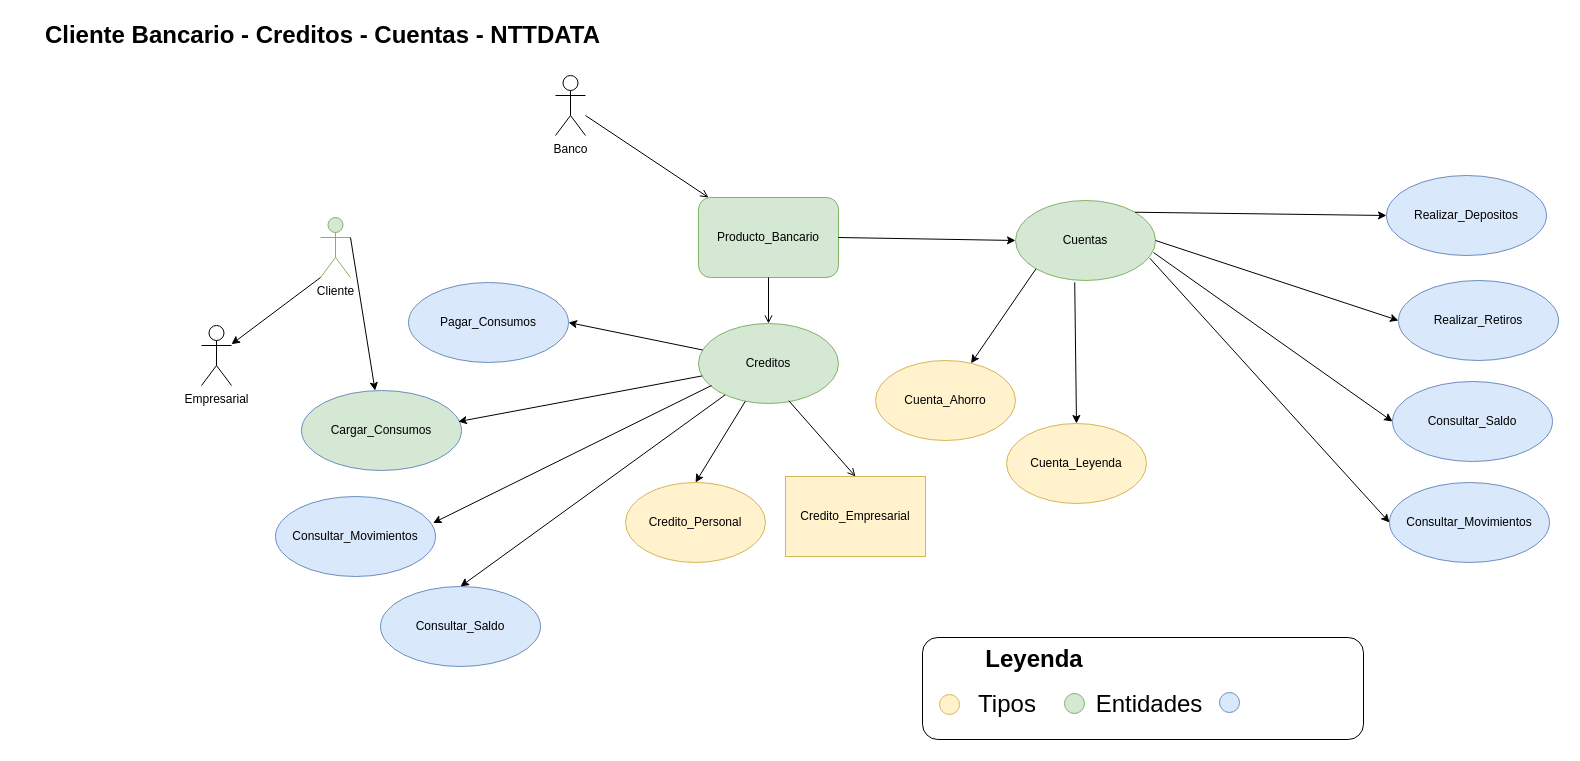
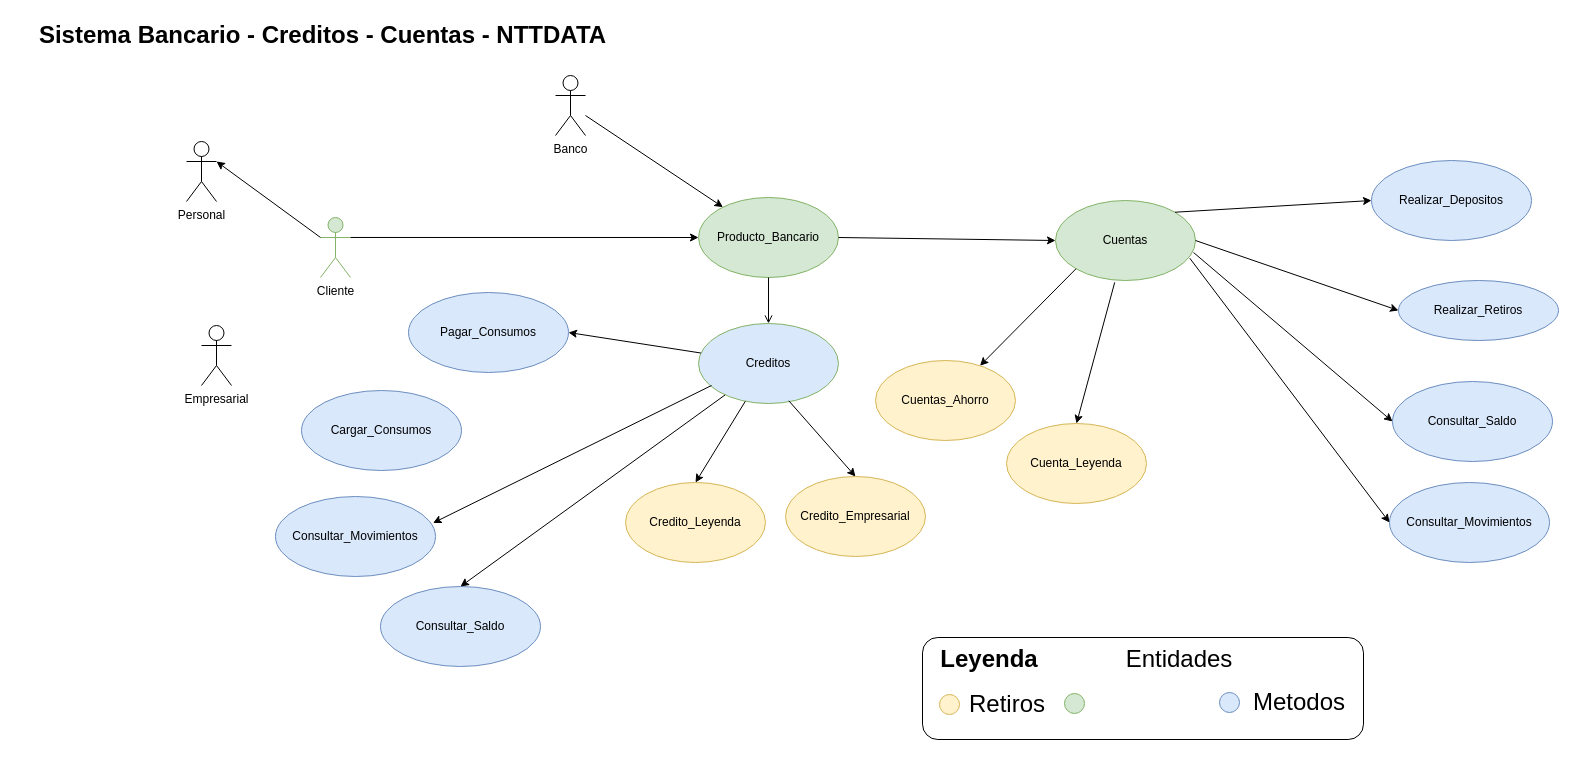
node "Cliente Bancario - Creditos - Cuentas - NTTDATA": label "Cliente Bancario - Creditos - Cuentas - NTTDATA" -> "Sistema Bancario - Creditos - Cuentas - NTTDATA"
node "Personal": added
edge "Banco" -> "Producto_Bancario": arrowhead open -> classic
edge "Cliente" -> "Personal": added
node "Realizar_Depositos": moved (1467, 216) -> (1452, 201)
node "Producto_Bancario": shape rounded rectangle -> ellipse
node "Cuentas": moved (1086, 241) -> (1126, 241)
edge "Cliente" -> "Empresarial": removed
edge "Cliente" -> "Cargar_Consumos": now "Cliente" -> "Producto_Bancario"
node "Realizar_Retiros": size 160x80 -> 160x60
node "Pagar_Consumos": moved (489, 323) -> (489, 333)
node "Creditos": fillcolor #d5e8d4 -> #dae8fc
edge "Creditos" -> "Cargar_Consumos": removed
node "Cuenta_Ahorro": label "Cuenta_Ahorro" -> "Cuentas_Ahorro"
node "Cargar_Consumos": fillcolor #d5e8d4 -> #dae8fc
edge "Creditos" -> "Credito_Empresarial": arrowhead open -> classic
node "Credito_Empresarial": shape rectangle -> ellipse
node "Credito_Personal": label "Credito_Personal" -> "Credito_Leyenda"
node "Leyenda": moved (1035, 660) -> (990, 660)
node "Metodos": added
node "Tipos": label "Tipos" -> "Retiros"
node "Entidades": moved (1150, 705) -> (1180, 660)
